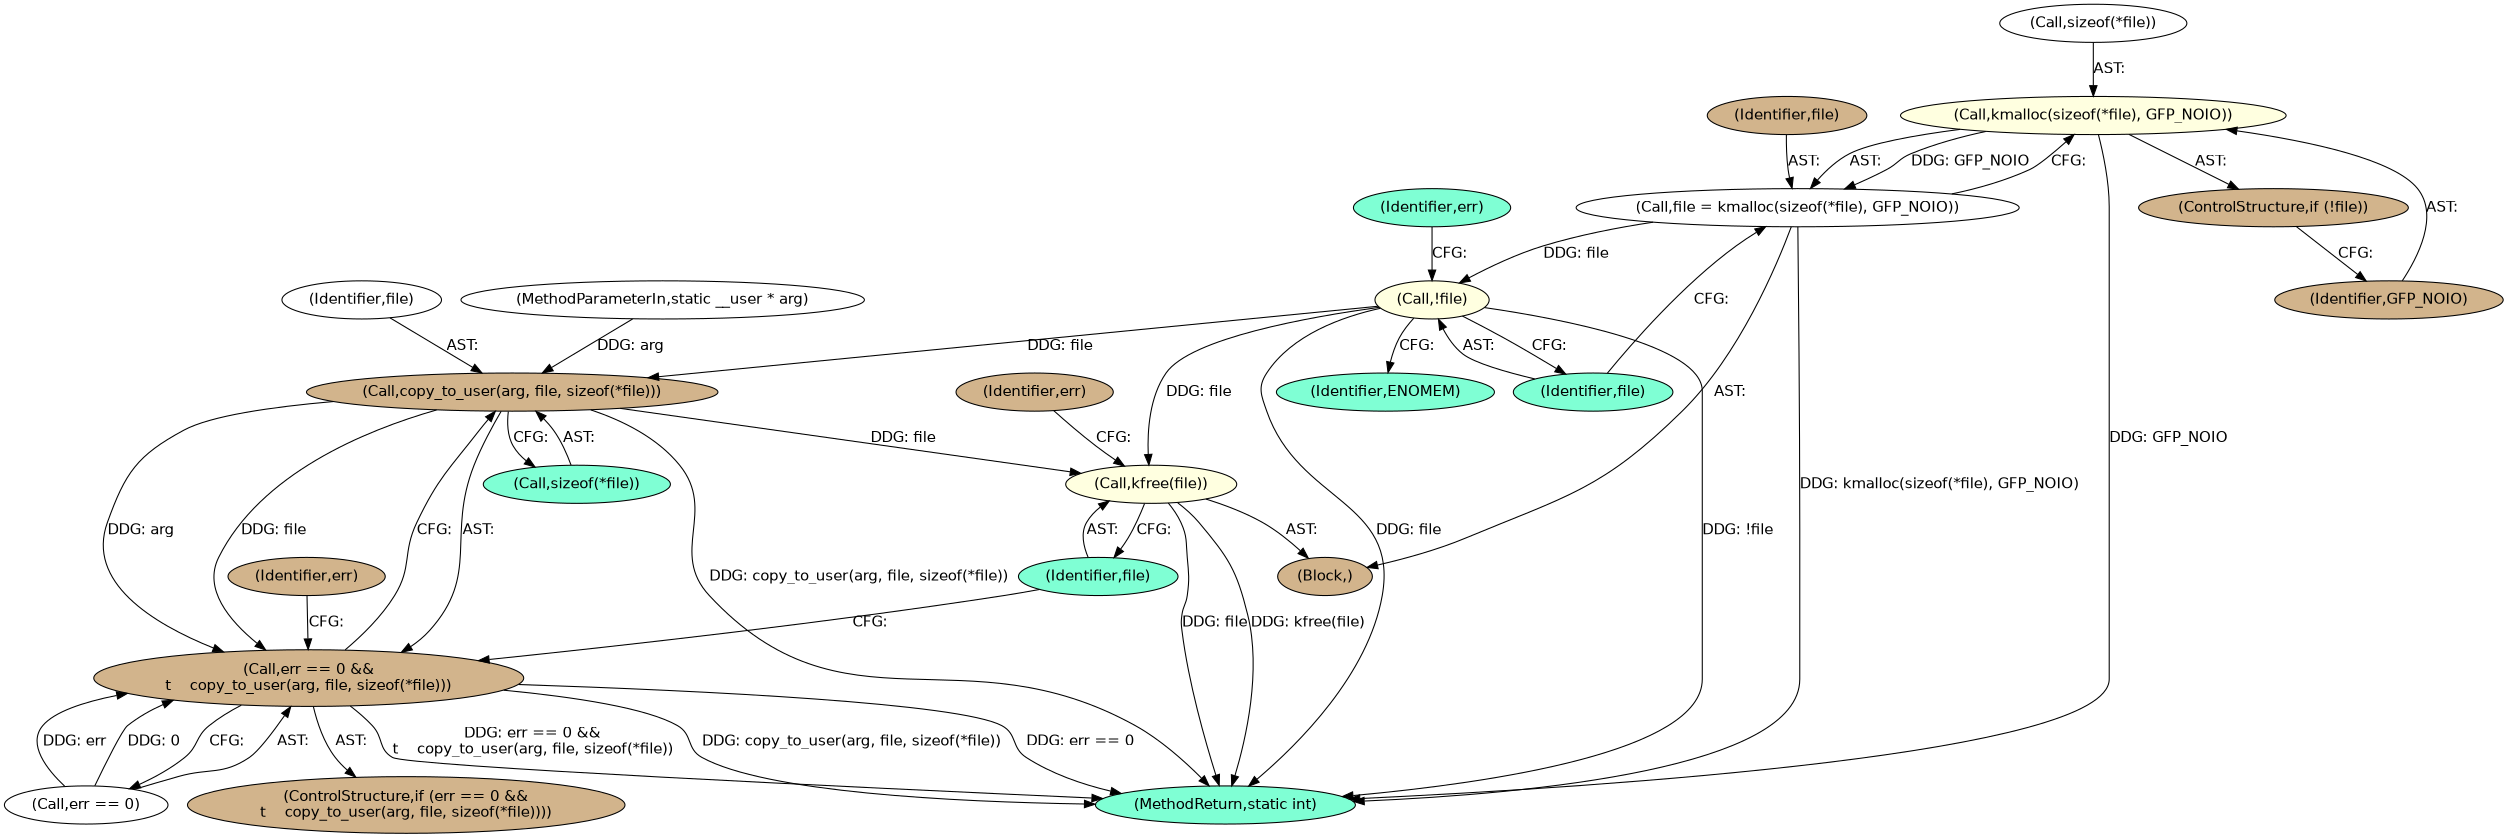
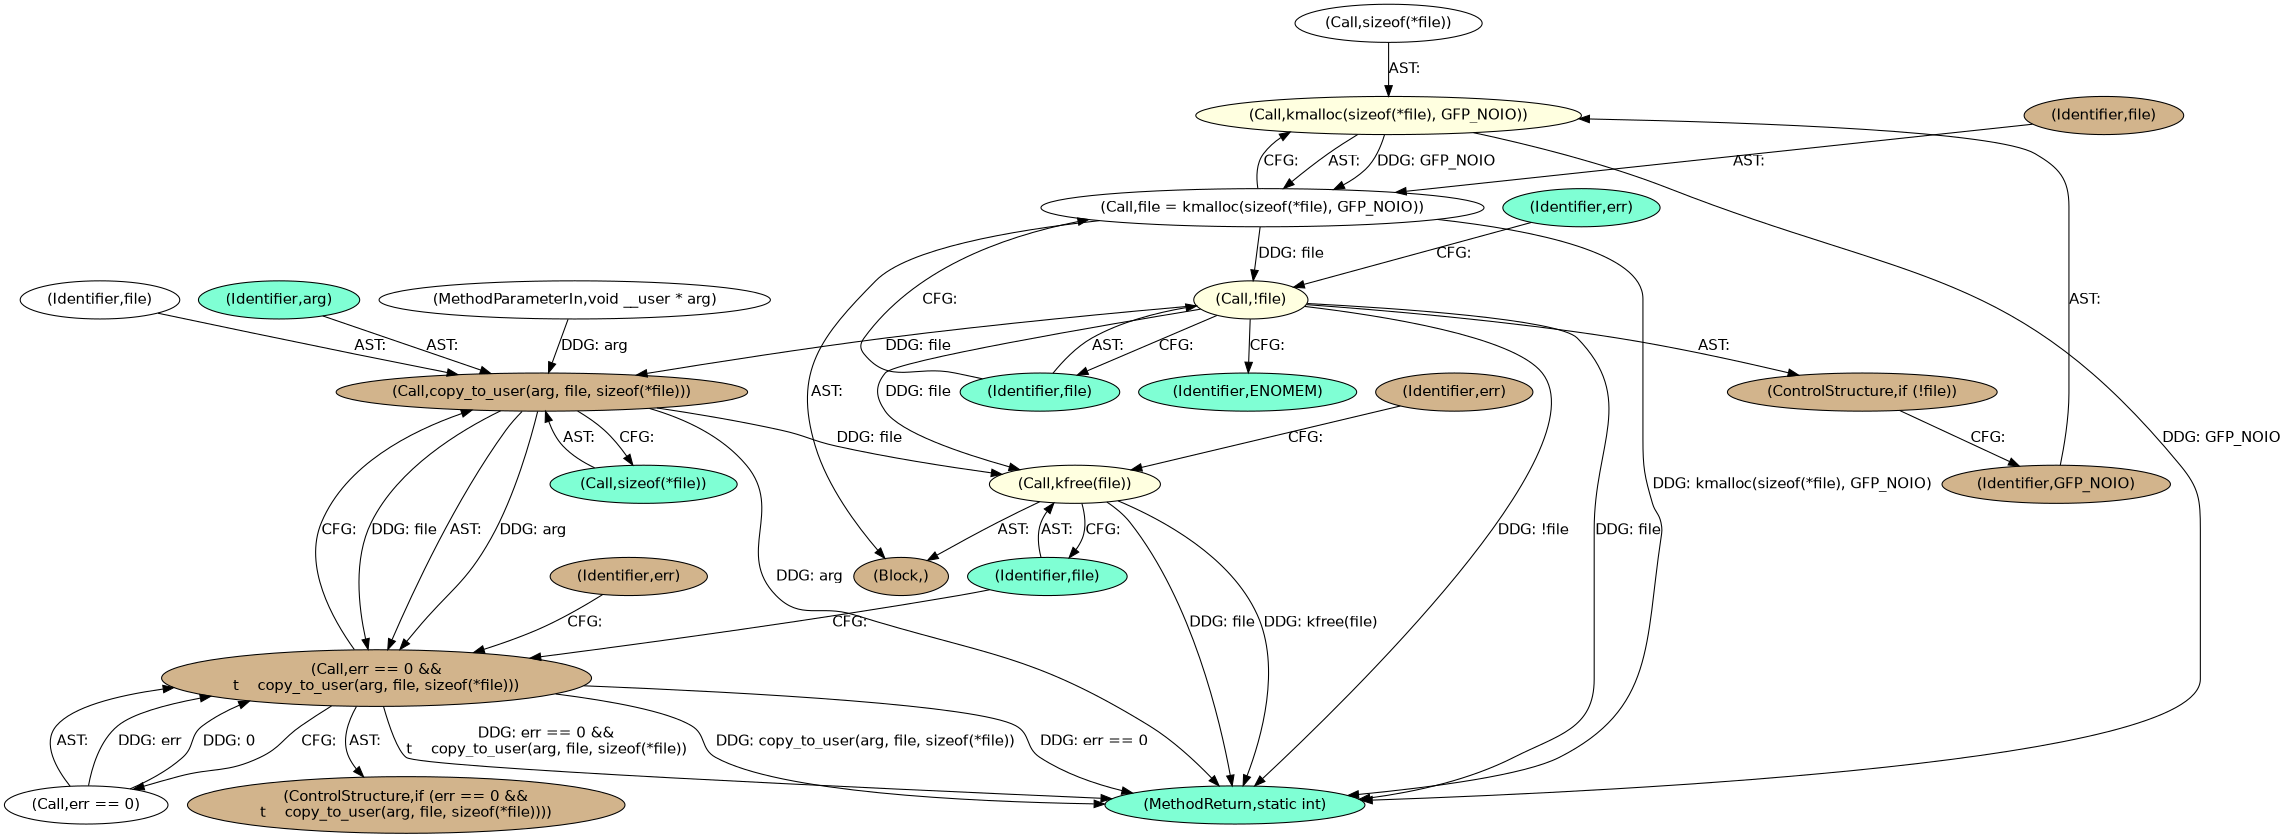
edge "(Call,kmalloc(sizeof(*file), GFP_NOIO))" -> "(ControlStructure,if (!file))": now "(Call,!file)" -> "(ControlStructure,if (!file))"
node "(Identifier,arg)": added
node "(MethodParameterIn,static __user * arg)": label "(MethodParameterIn,static __user * arg)" -> "(MethodParameterIn,void __user * arg)"
edge "(Call,copy_to_user(arg, file, sizeof(*file)))" -> "(MethodReturn,static int)": label "DDG: copy_to_user(arg, file, sizeof(*file))" -> "DDG: arg"
